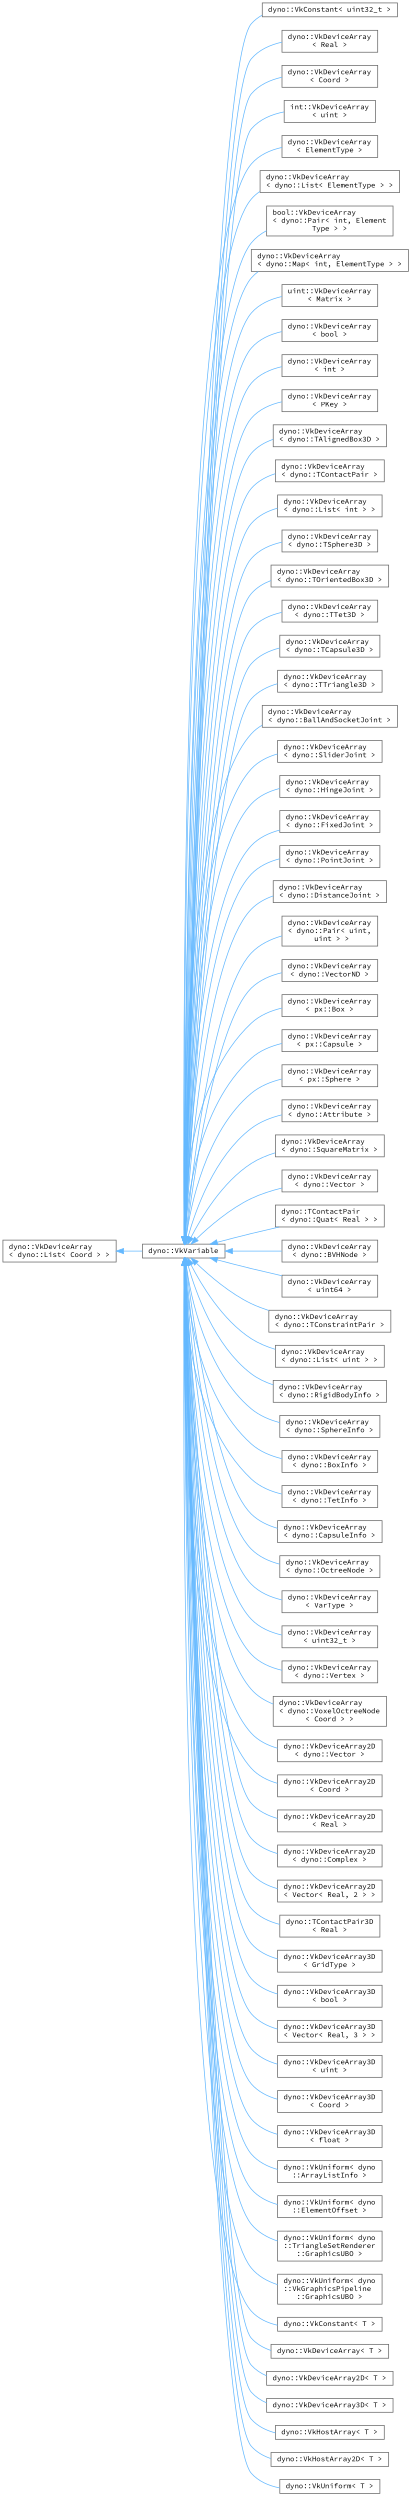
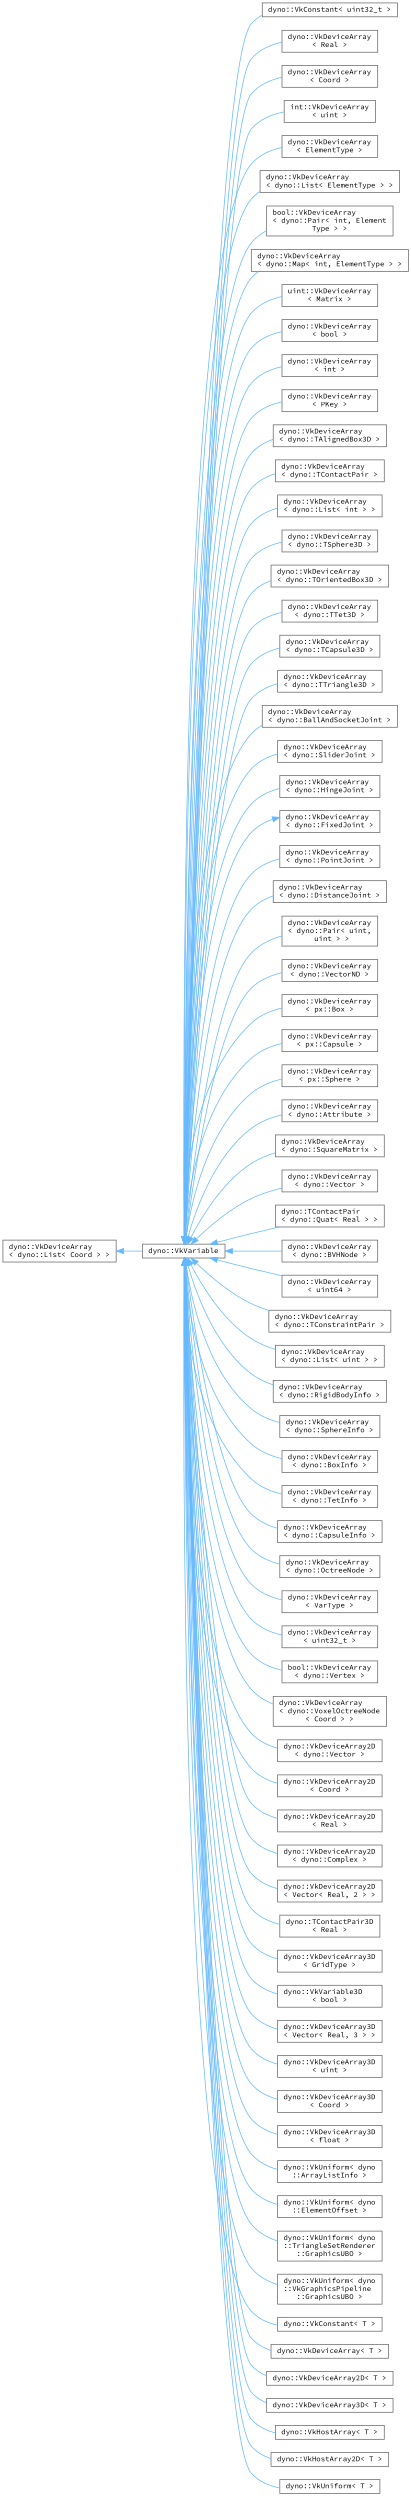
edge "dyno::VkDeviceArray < dyno::FixedJoint >" -> "dyno::VkVariable": reversed
node "dyno::VkDeviceArray < dyno::Vertex >": label "dyno::VkDeviceArray < dyno::Vertex >" -> "bool::VkDeviceArray < dyno::Vertex >"
node "dyno::VkDeviceArray3D < bool >": label "dyno::VkDeviceArray3D < bool >" -> "dyno::VkVariable3D < bool >"
